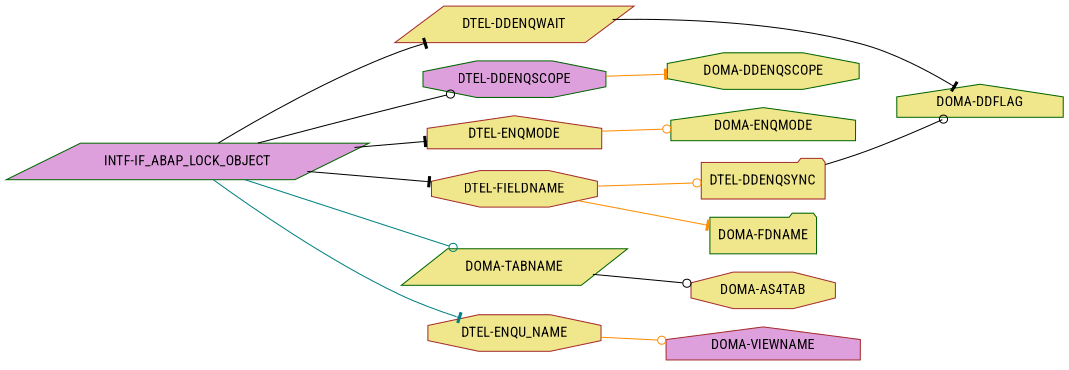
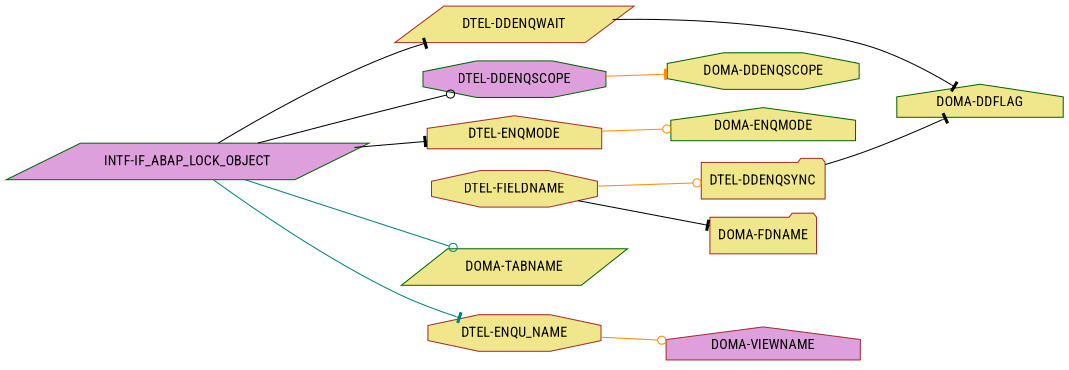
edge "DTEL-DDENQSYNC" -> "DOMA-DDFLAG": arrowhead odot -> tee
edge "INTF-IF_ABAP_LOCK_OBJECT" -> "DTEL-FIELDNAME": removed
edge "DTEL-FIELDNAME" -> "DOMA-FDNAME": color darkorange -> black
node "DOMA-FDNAME": color darkgreen -> brown
node "DOMA-AS4TAB": removed
